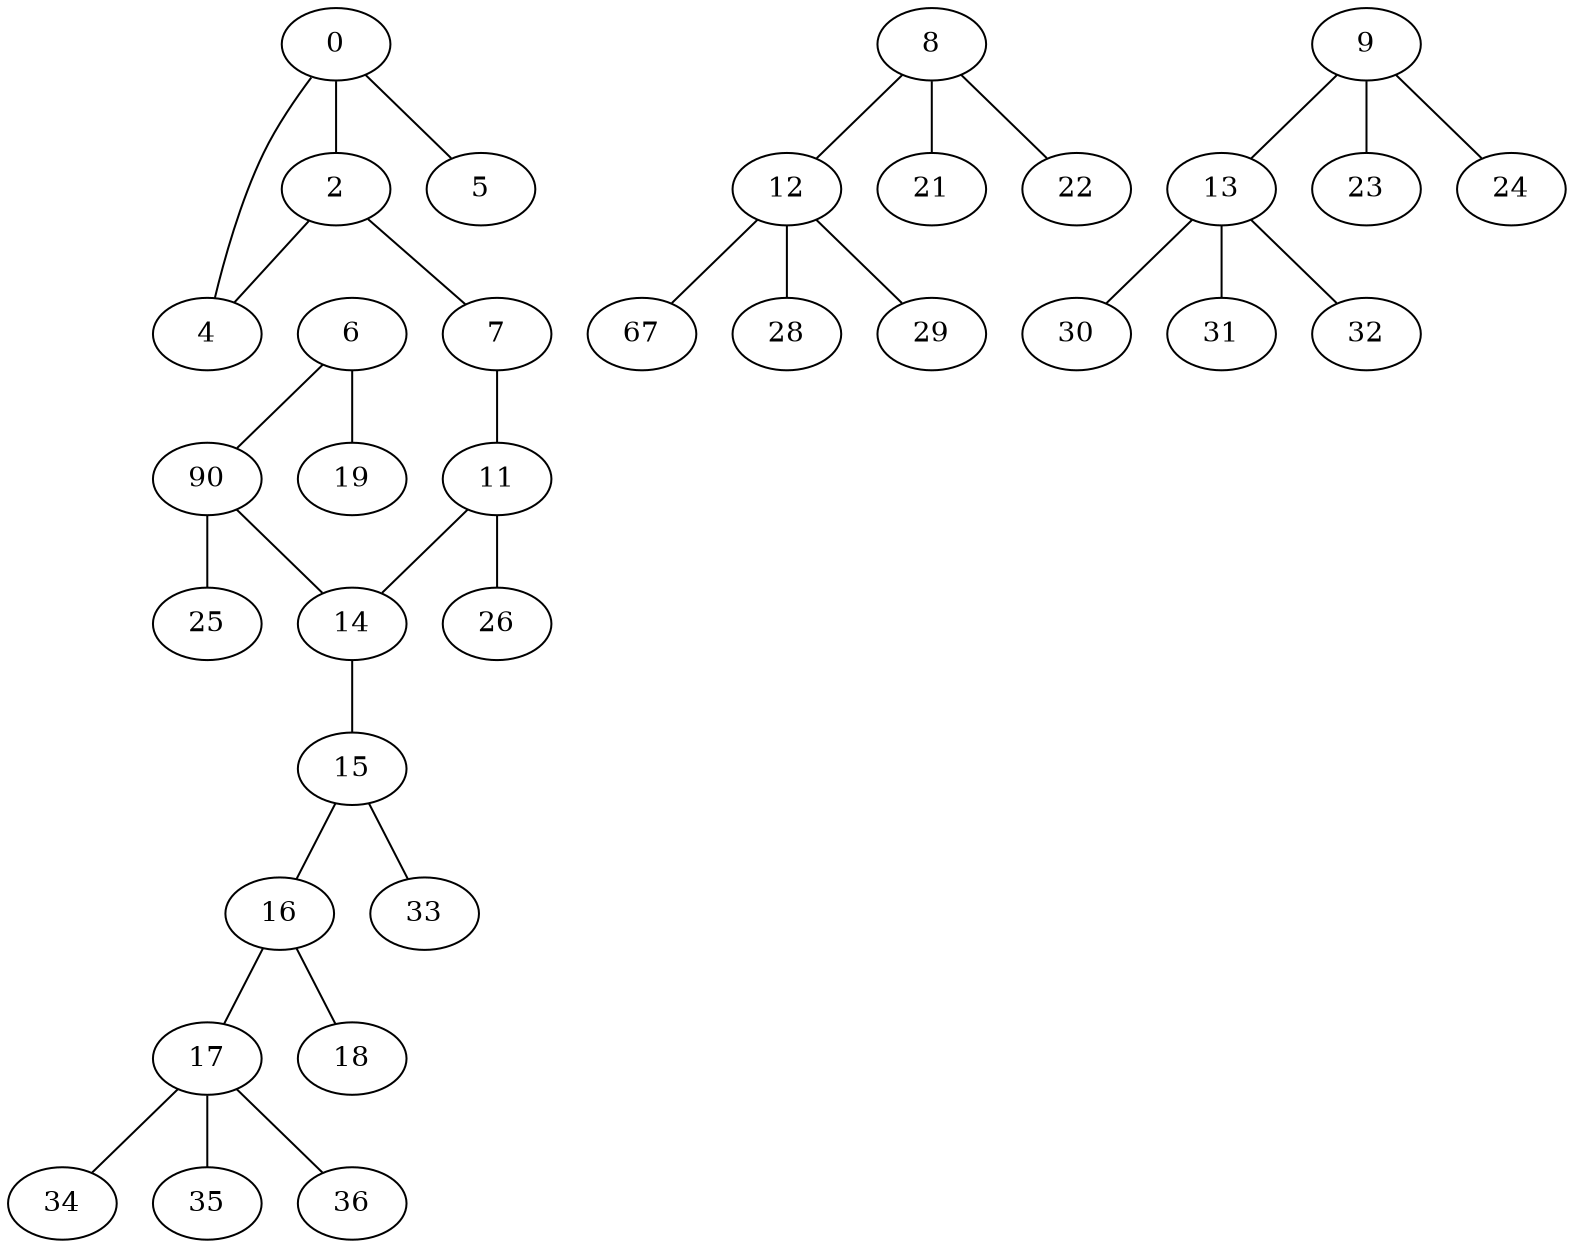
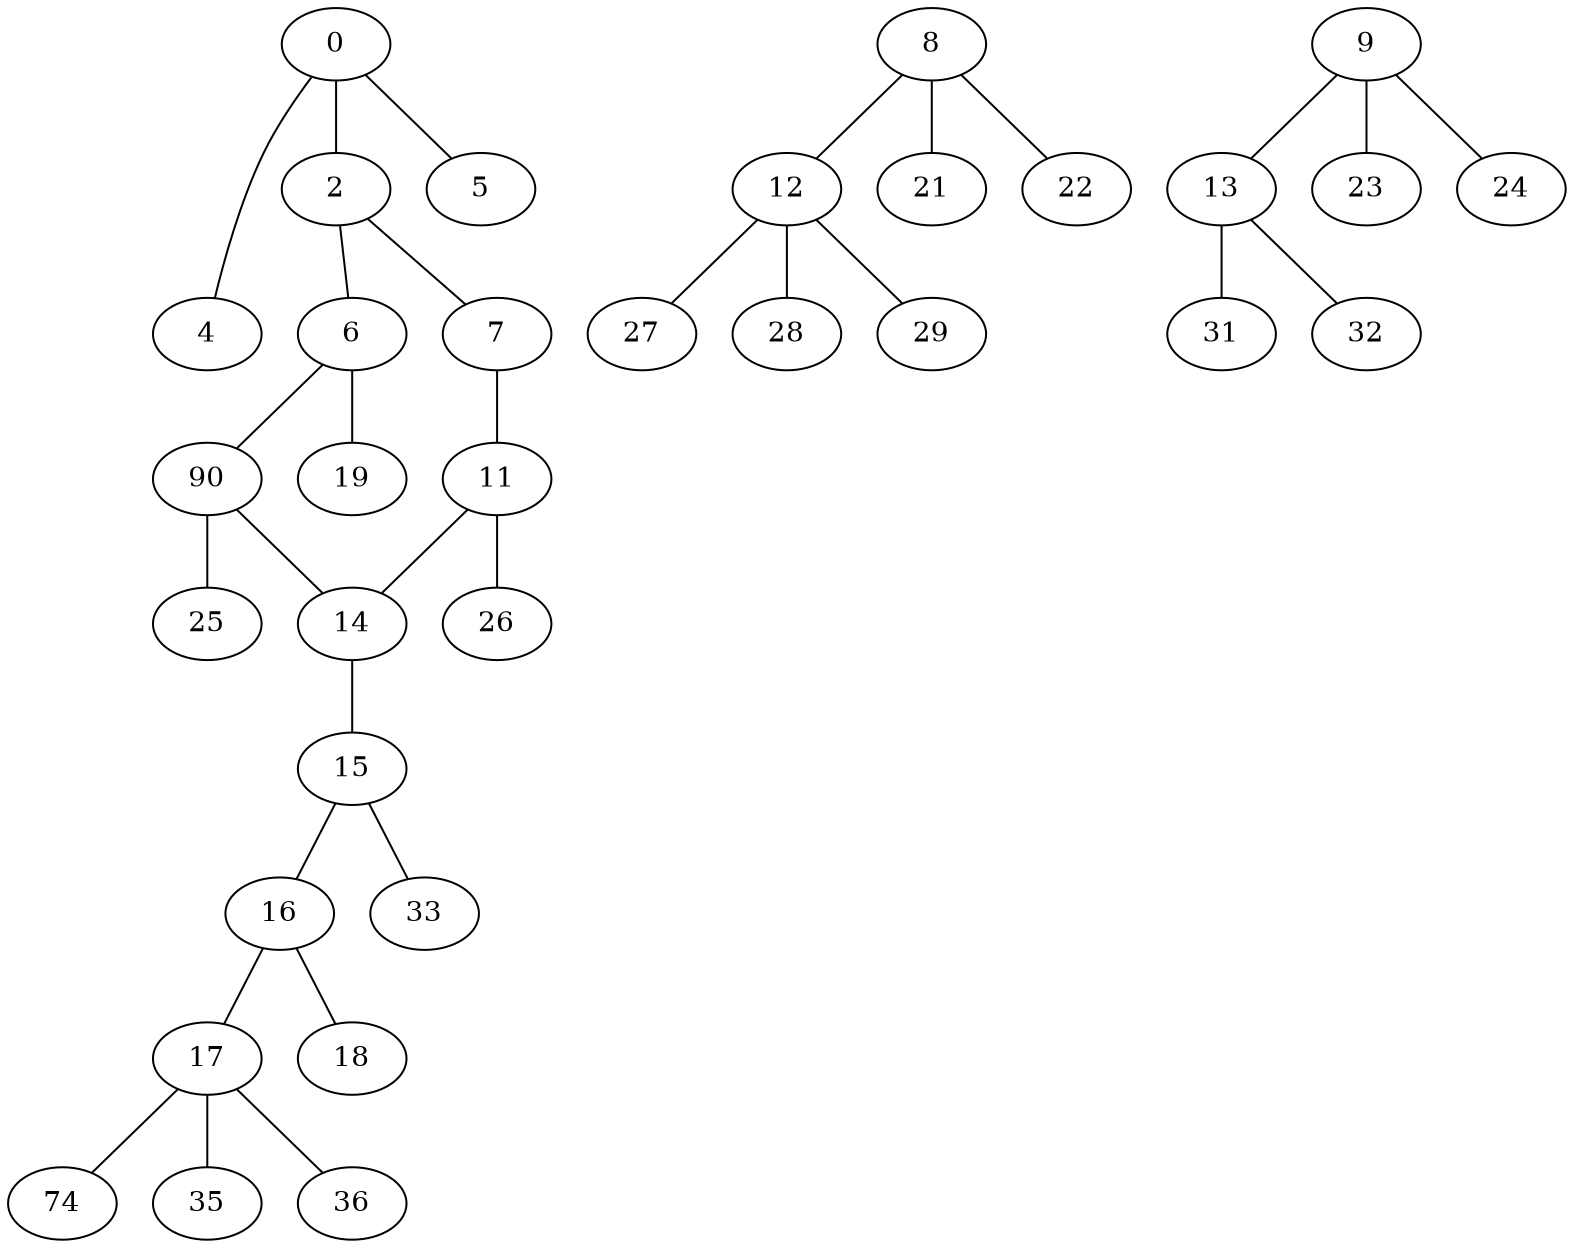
edge "2" -- "4": now "2" -- "6"
node "67": label "67" -> "27"
node "30": removed
node "34": label "34" -> "74"
